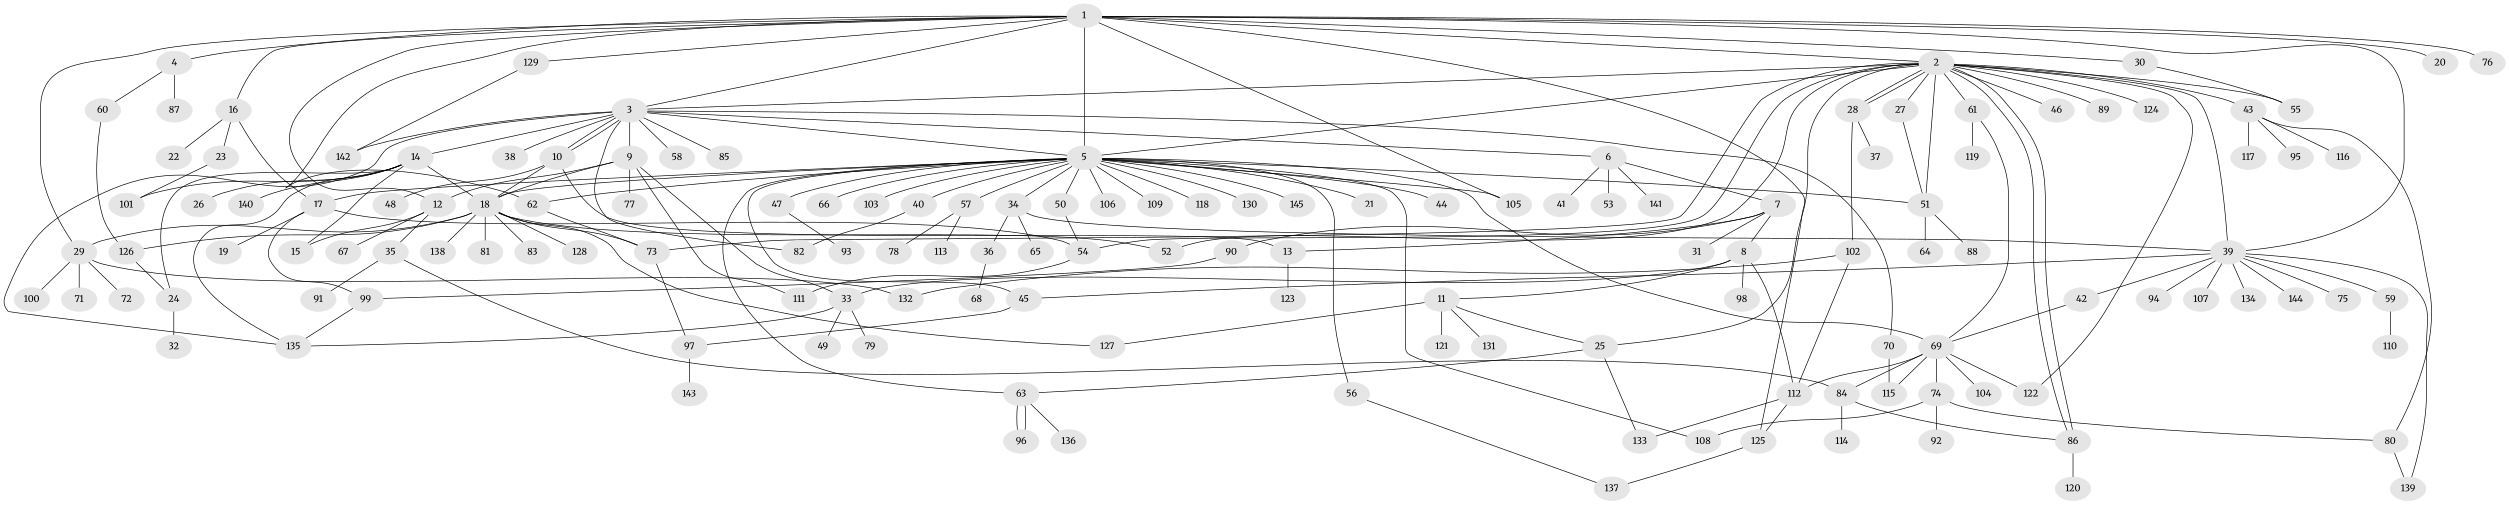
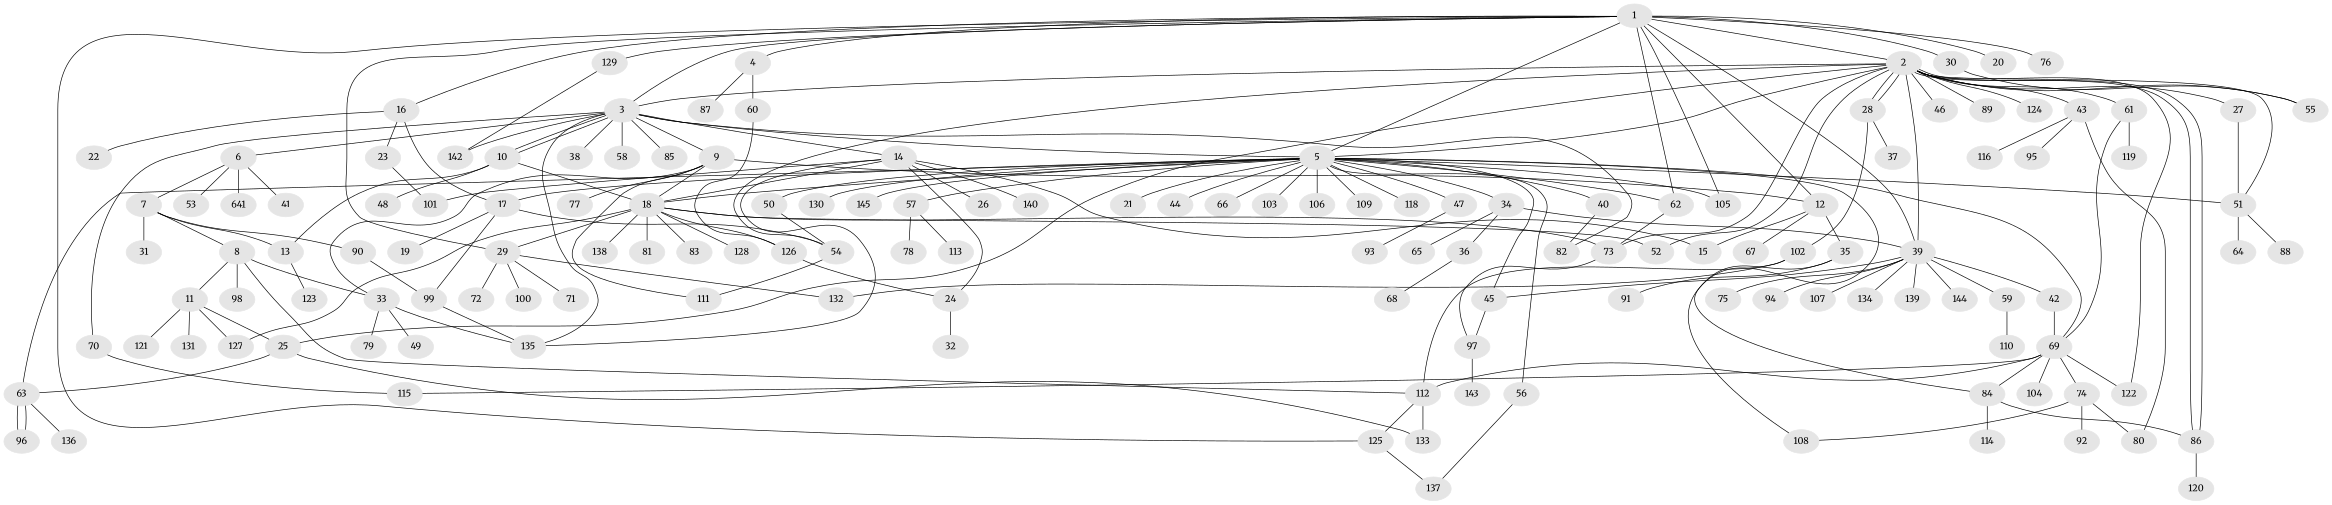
node "117": removed
node "141": label "141" -> "641"
edge "80" -- "139": removed
